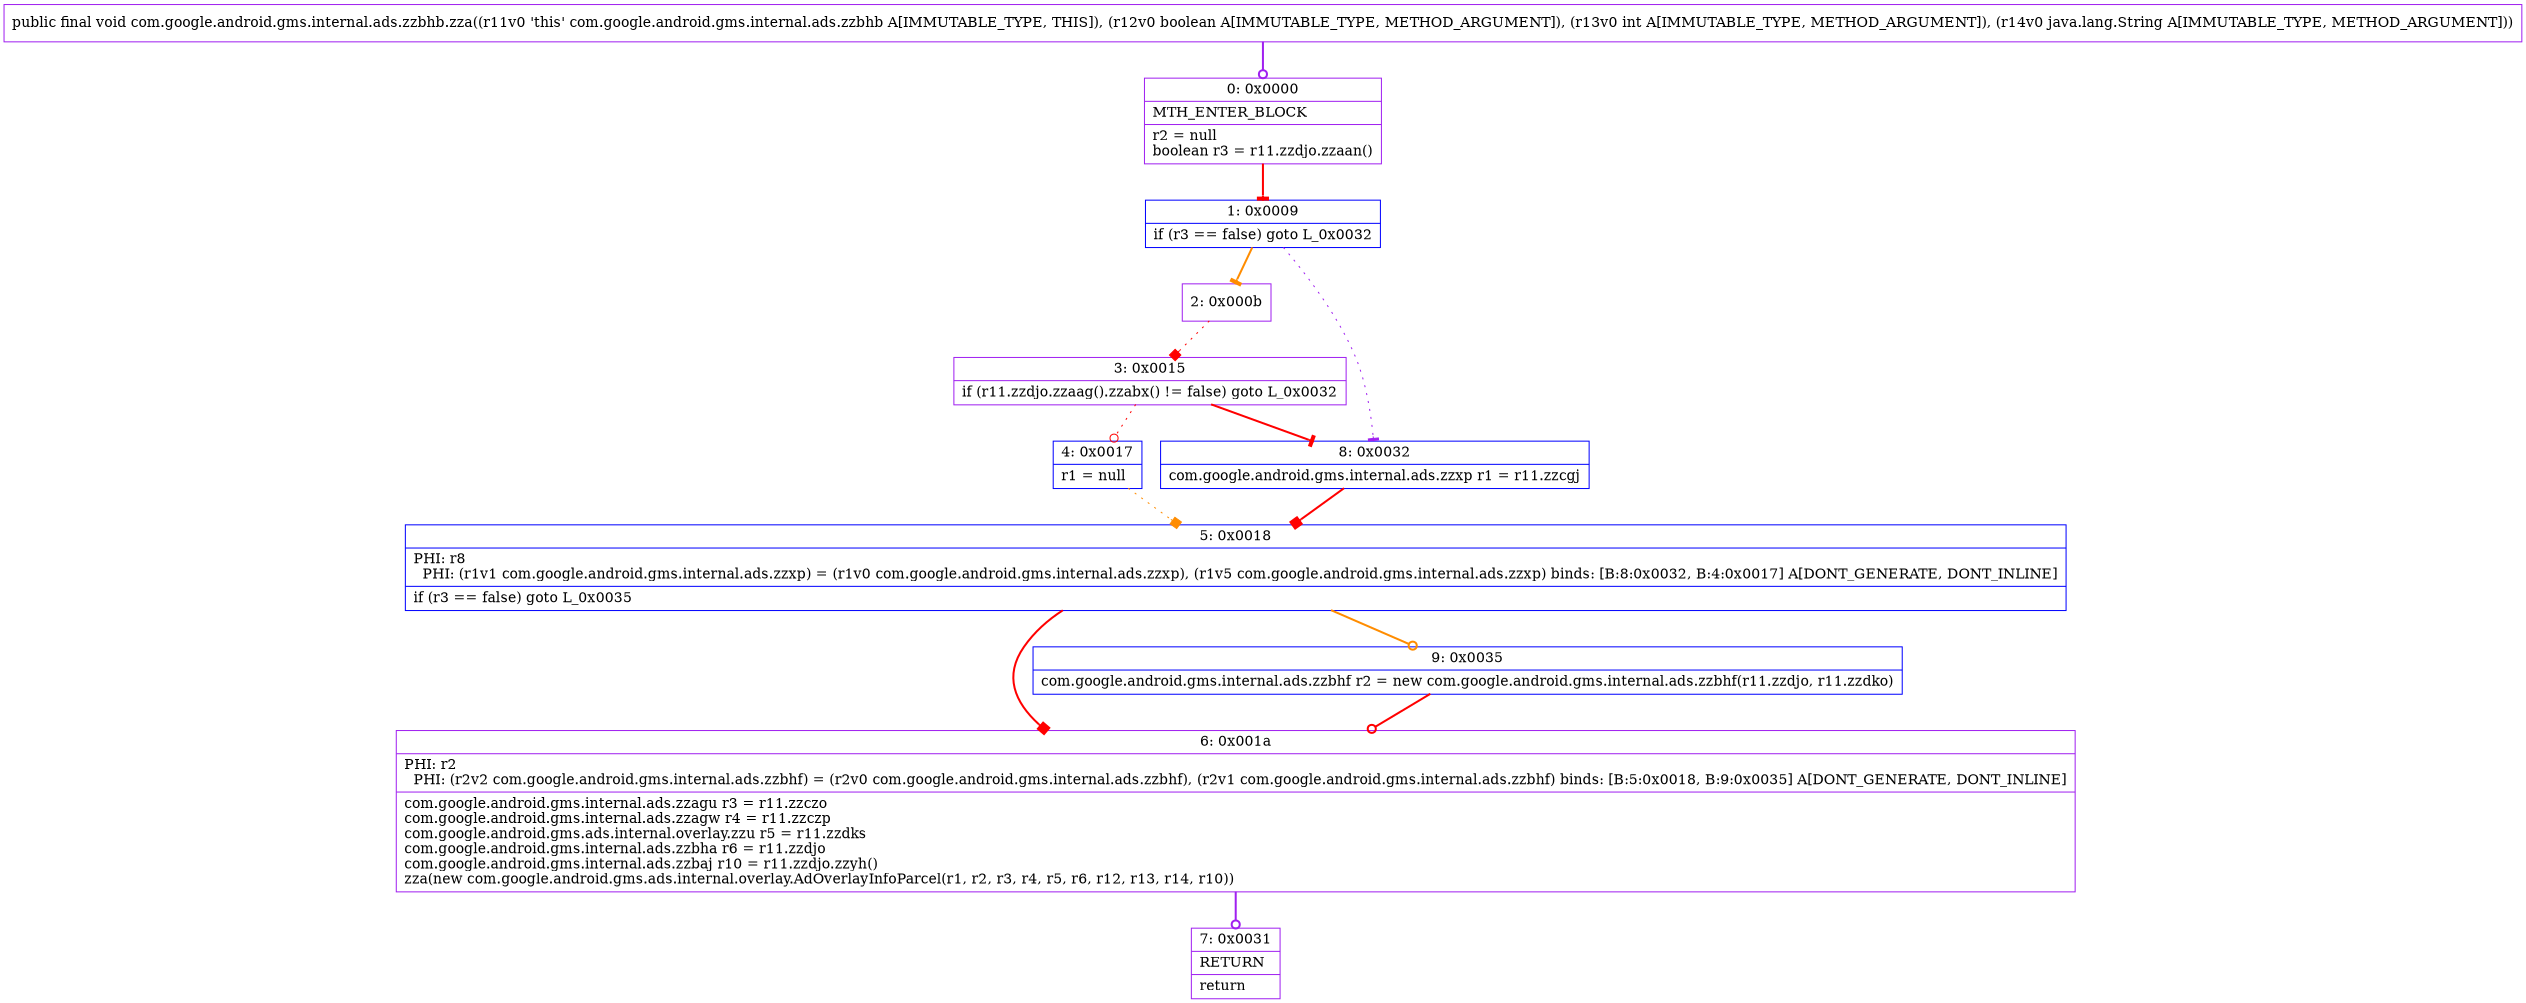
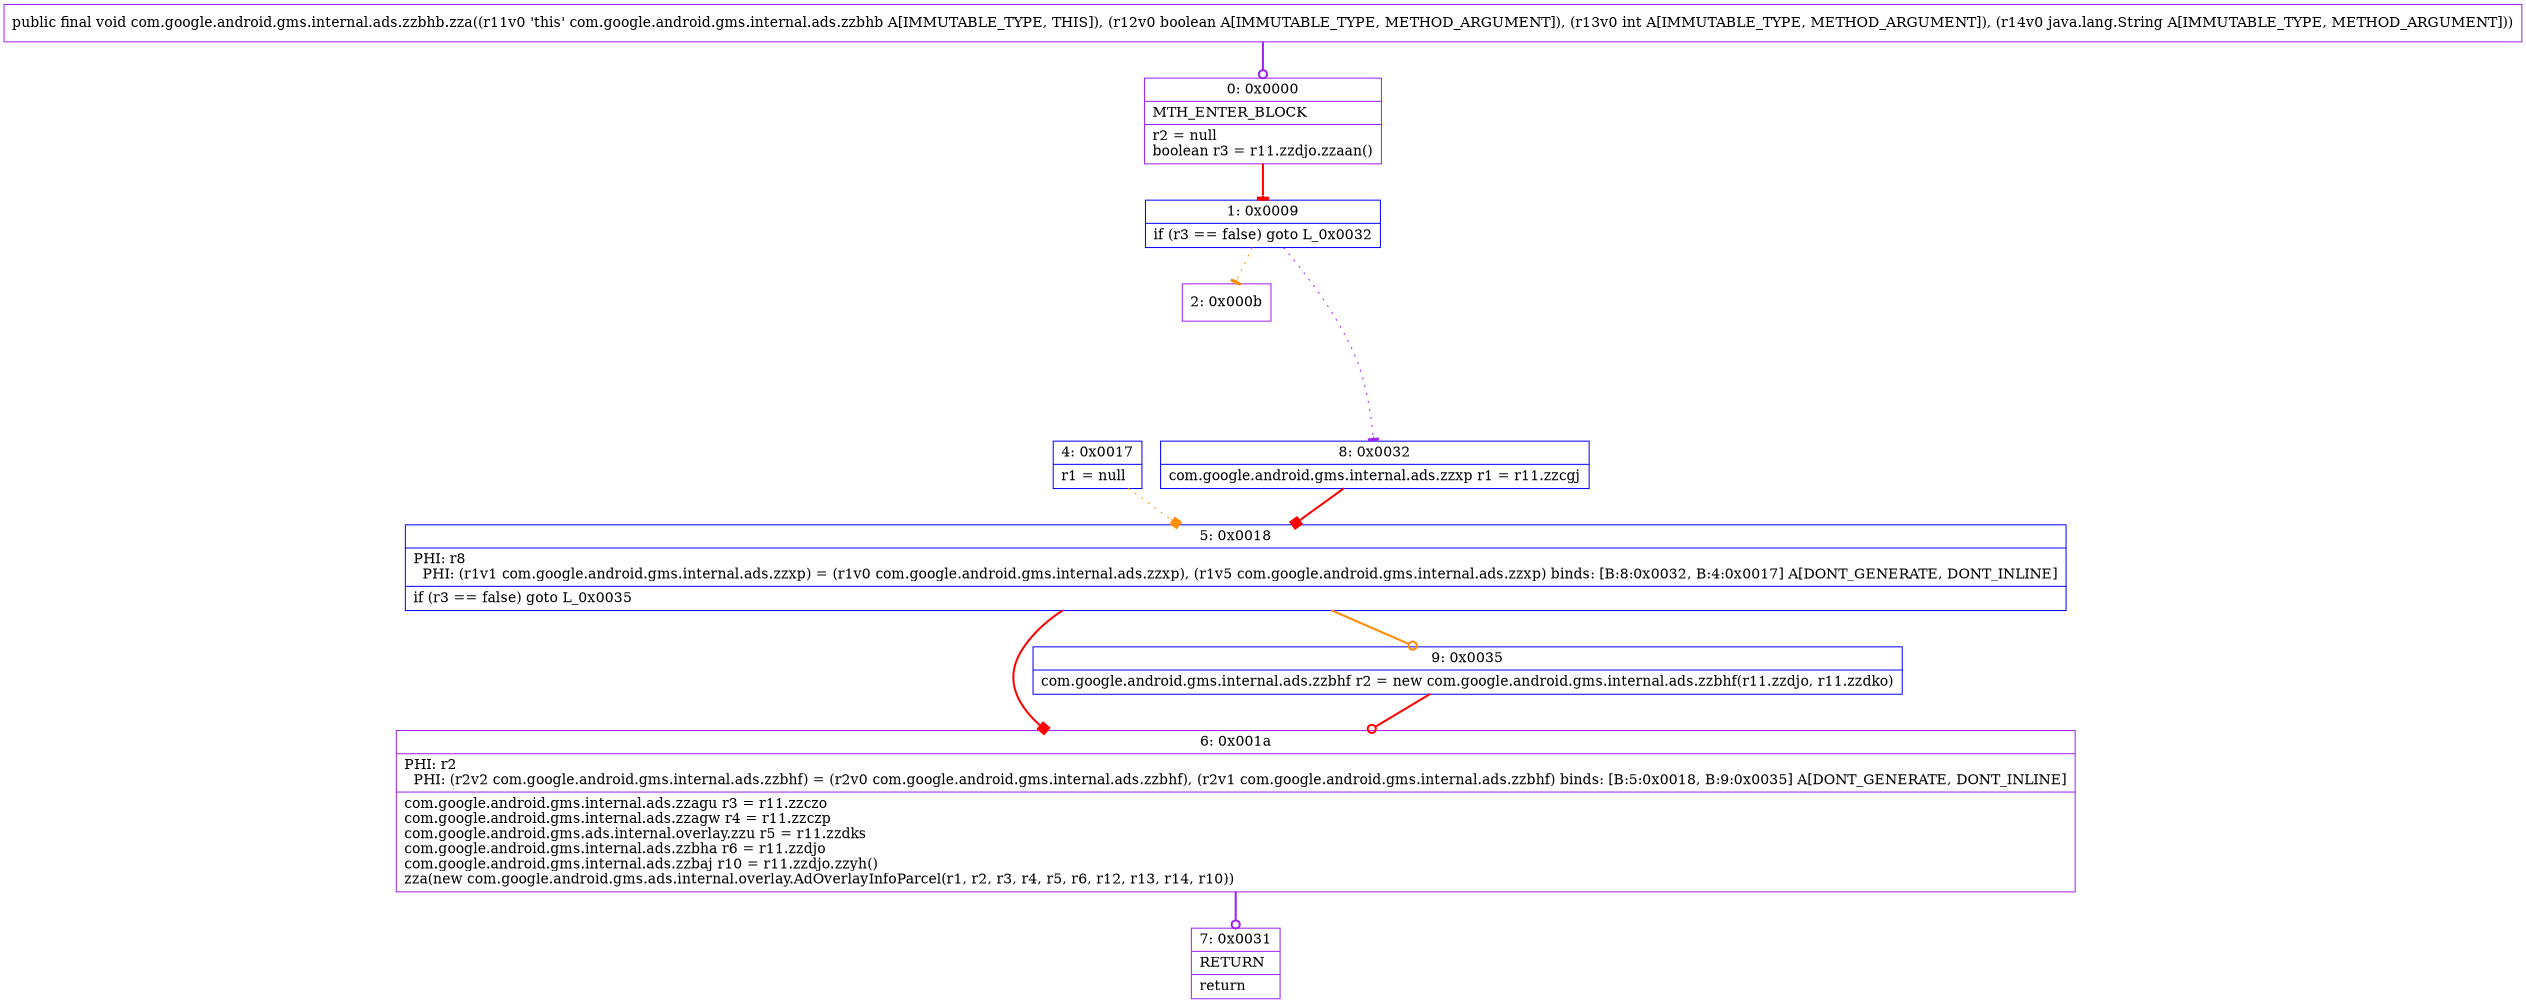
edge "1: 0x0009" -> "2: 0x000b": style bold -> dotted
node "3: 0x0015": removed
